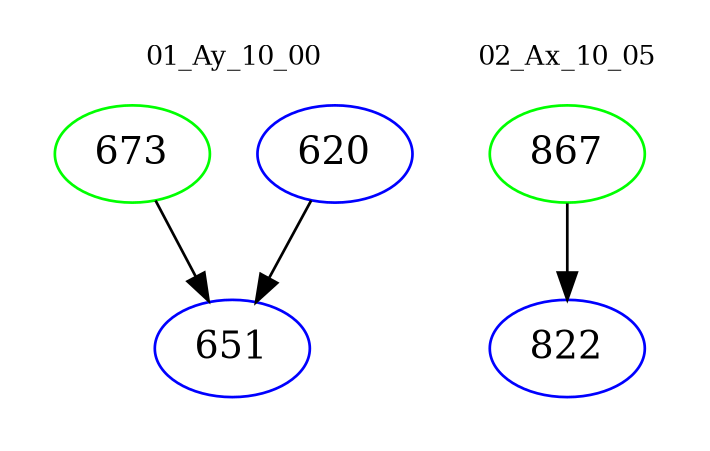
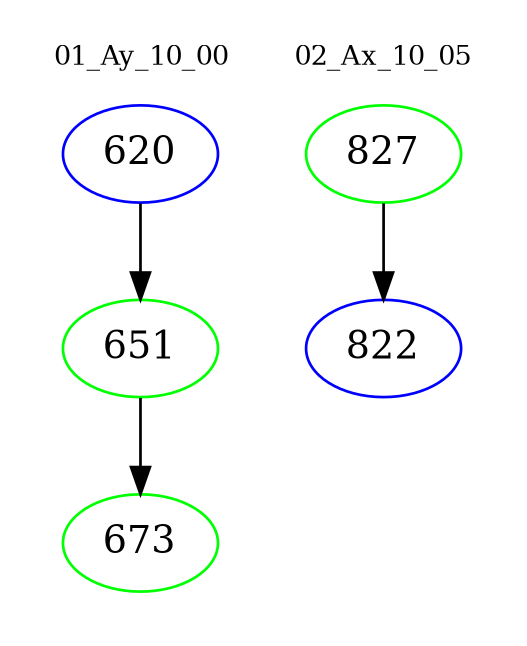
node "867": label "867" -> "827"
edge "673" -> "651": reversed
node "651": color blue -> green
